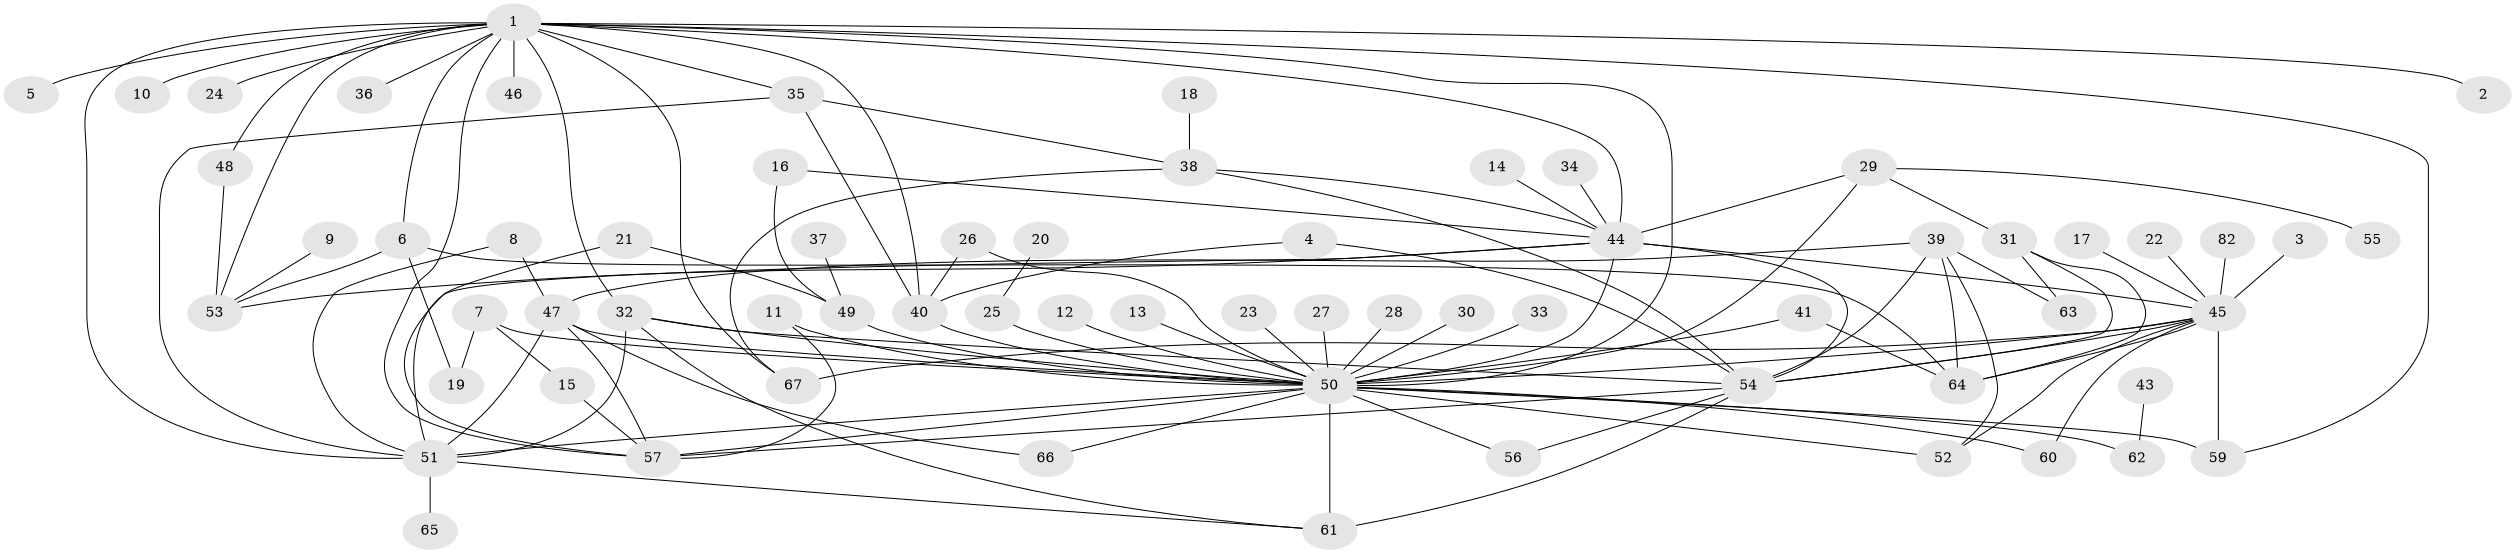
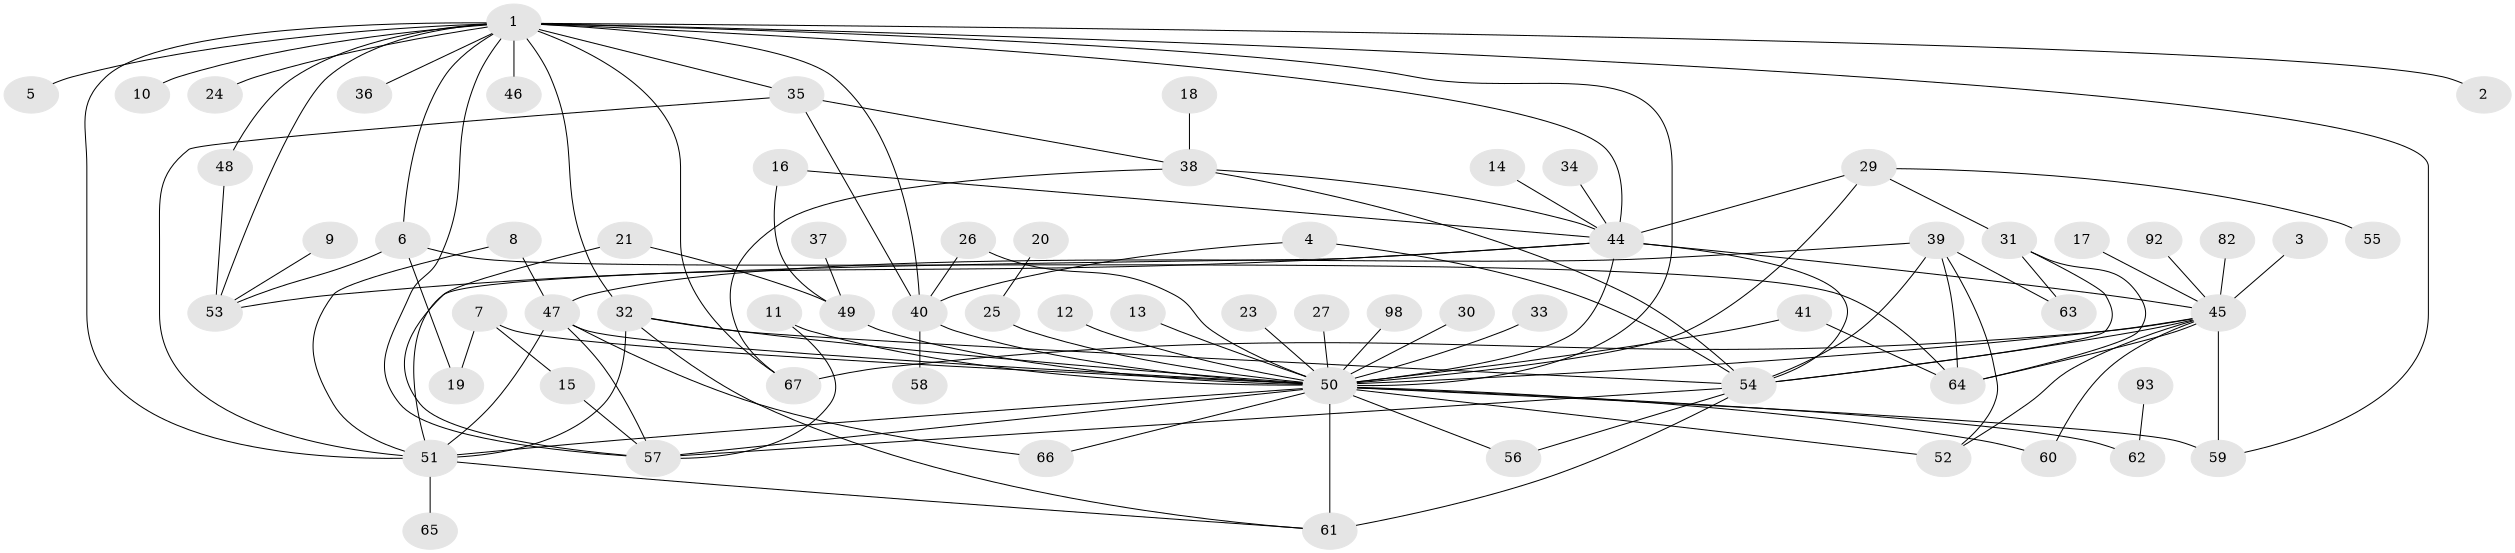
node "22": label "22" -> "92"
node "28": label "28" -> "98"
node "58": added
node "43": label "43" -> "93"
